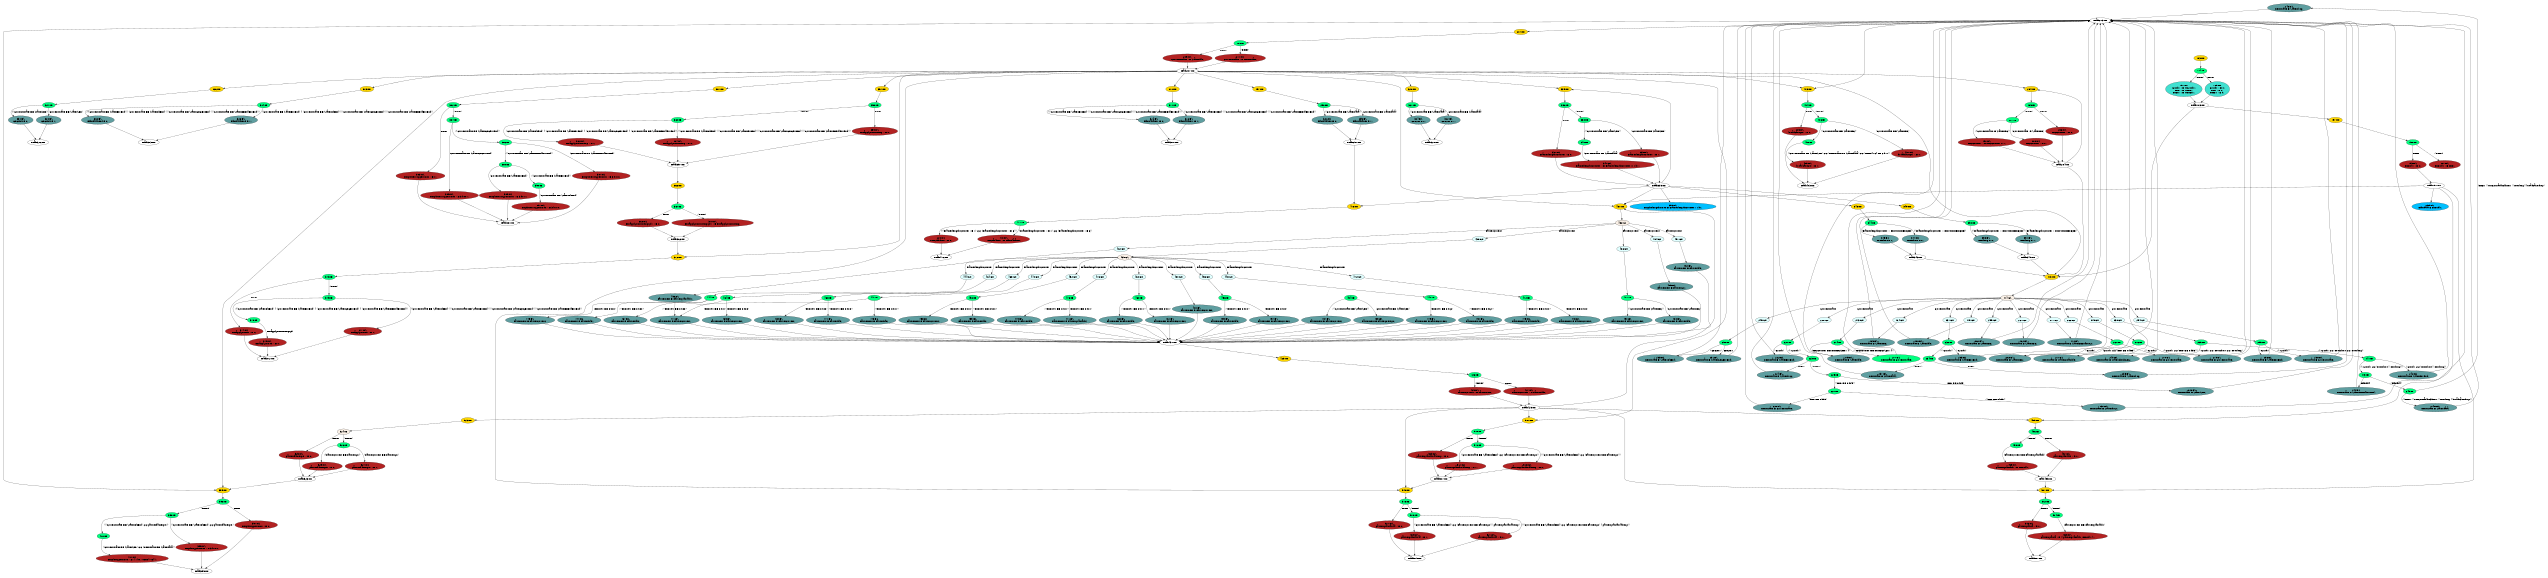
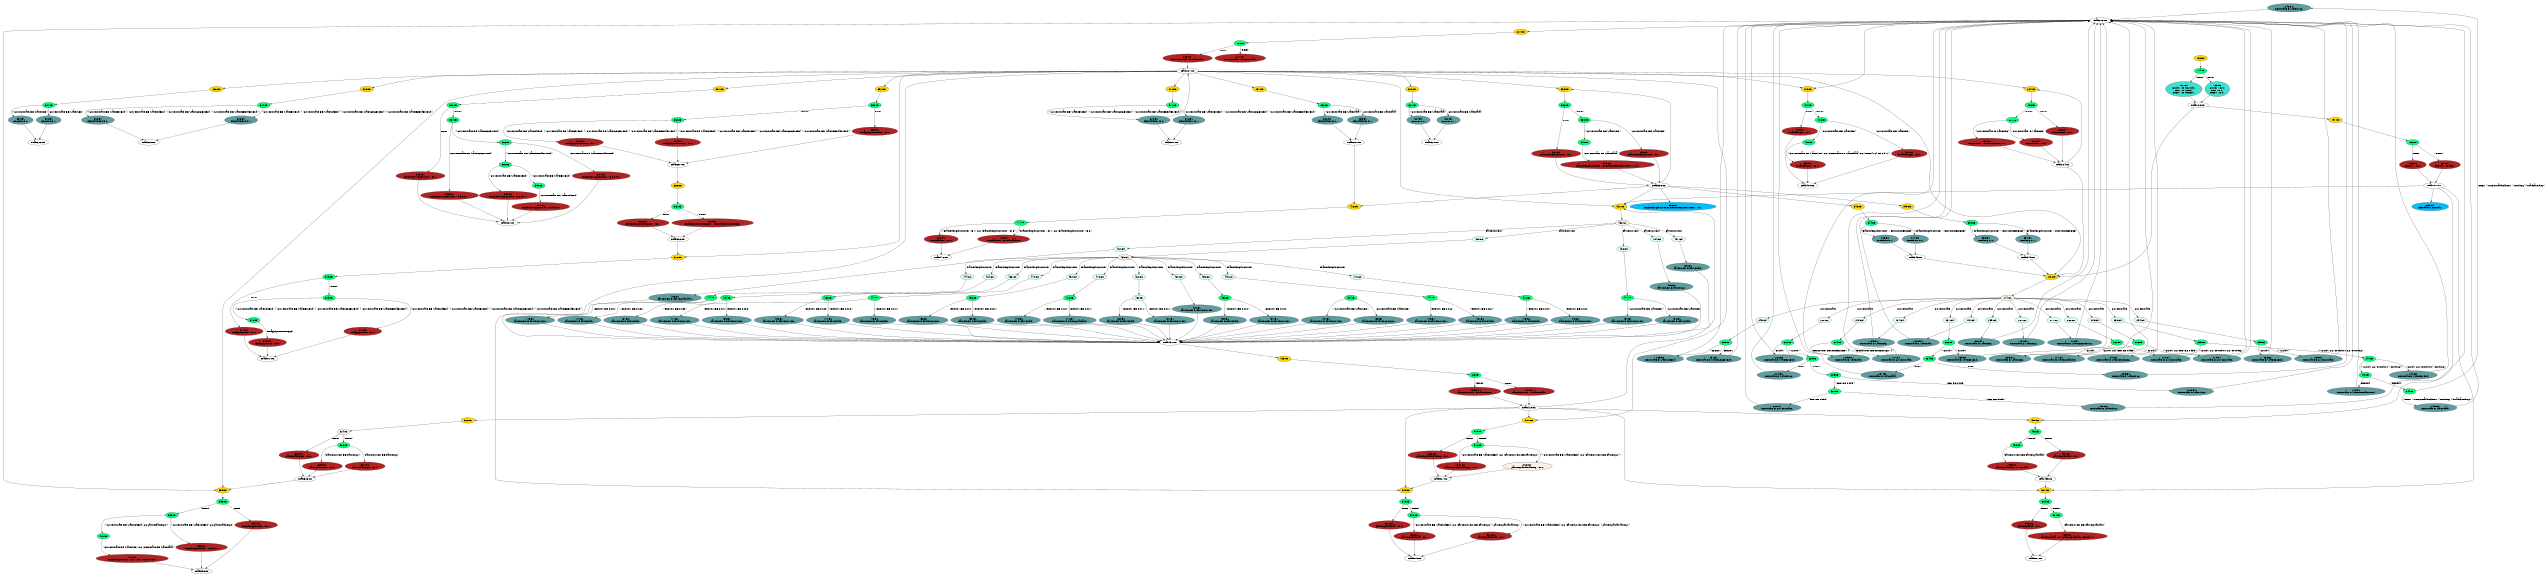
edge "211:NS Current_state <= Next_state;" -> "Leaf_207:AL": now "314:BS Fifo_data_err = 0;" -> "Leaf_207:AL"
edge "201:NS RxD_dl1 <= RxD;" -> "Leaf_197:AL": added
node "460:IF": fillcolor springgreen -> lightcyan
edge "483:BS Pause_next = Pause_quanta_lo;" -> "441:BS Pause_next = Pause_current;": now "483:BS Pause_next = Pause_quanta_lo;" -> "Leaf_431:AL"
node "277:BS Next_state = Current_state;": fillcolor springgreen -> cadetblue
node "513:NS pause_quanta_val_tmp <= 0;": fillcolor firebrick -> linen
